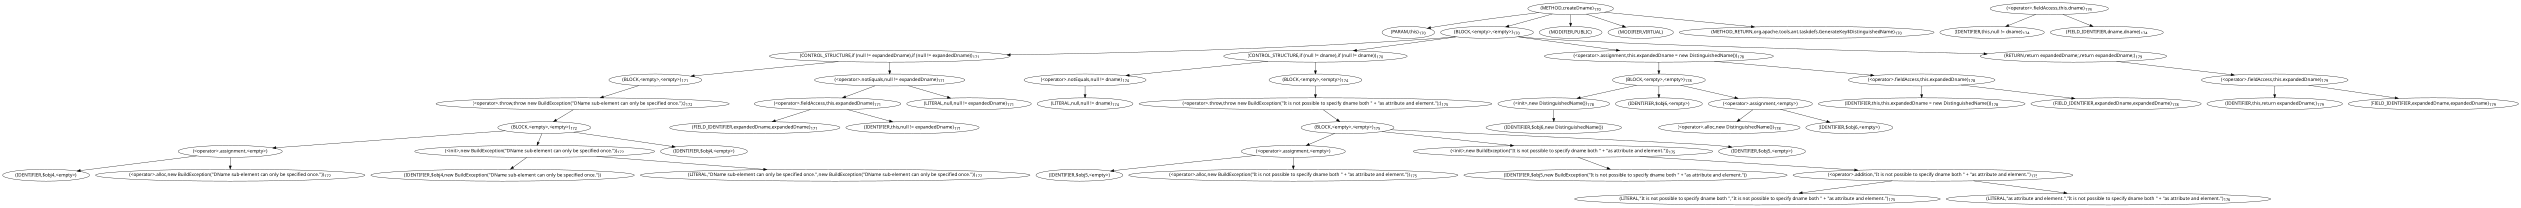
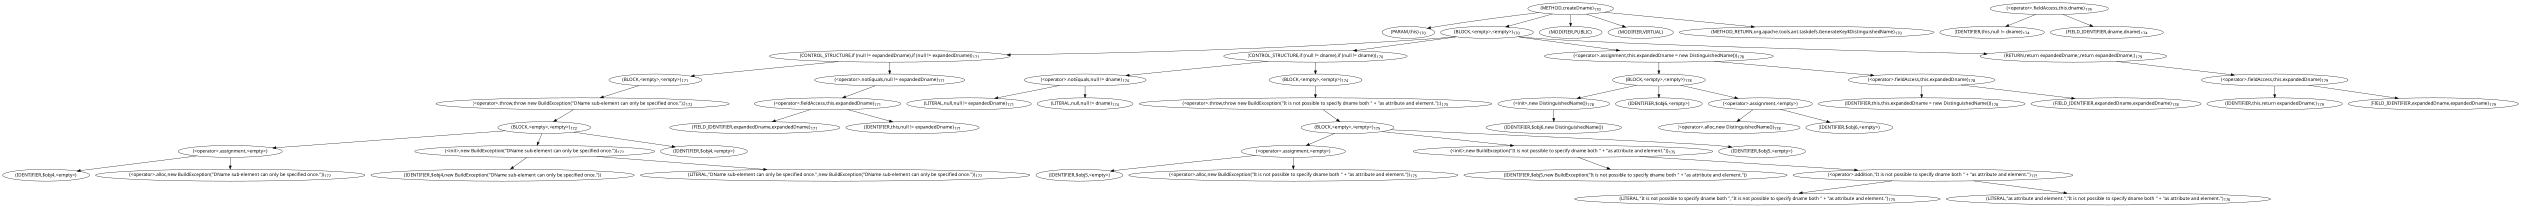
edge "(<operator>.notEquals,null != expandedDname)" -> "(LITERAL,null,null != expandedDname)": now "(<operator>.notEquals,null != dname)" -> "(LITERAL,null,null != expandedDname)"
